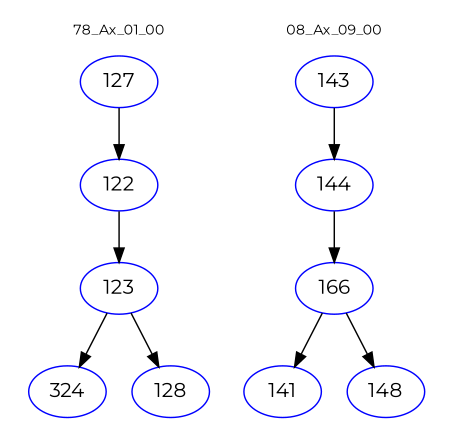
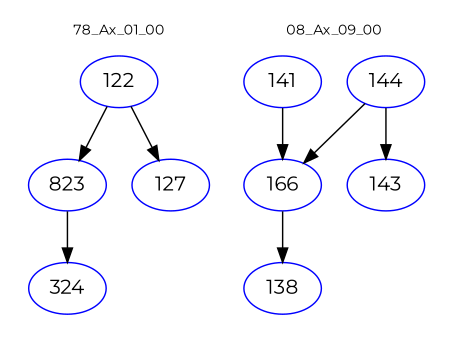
edge "127" -> "122": reversed
edge "143" -> "144": reversed
node "123": label "123" -> "823"
edge "166" -> "141": reversed
node "128": removed
node "148": label "148" -> "138"
